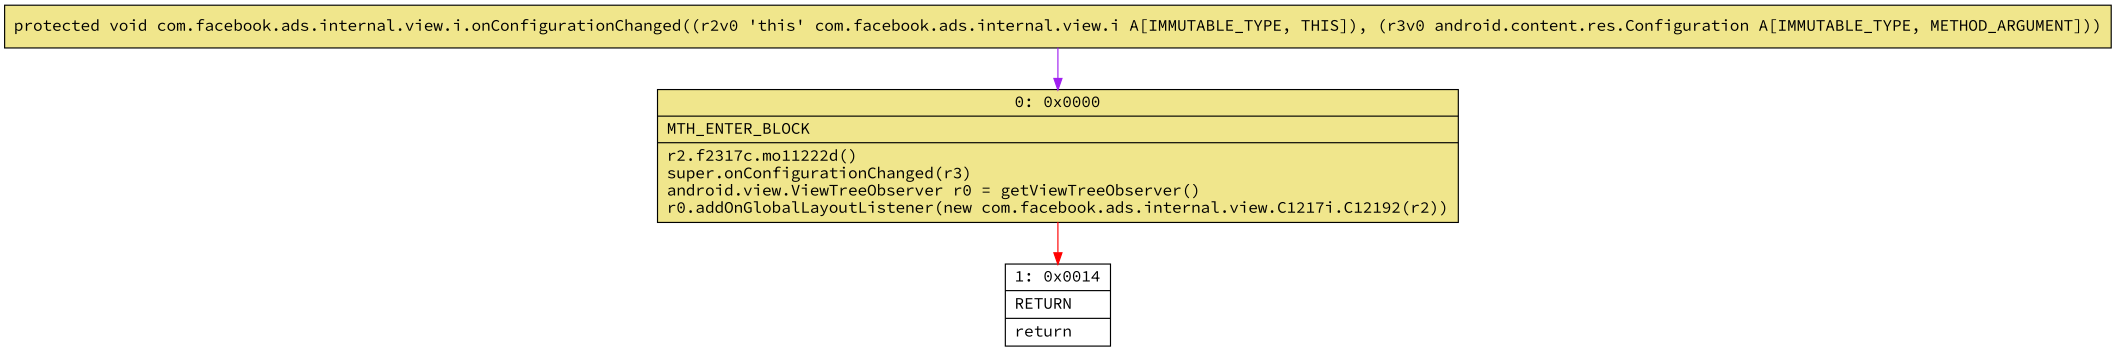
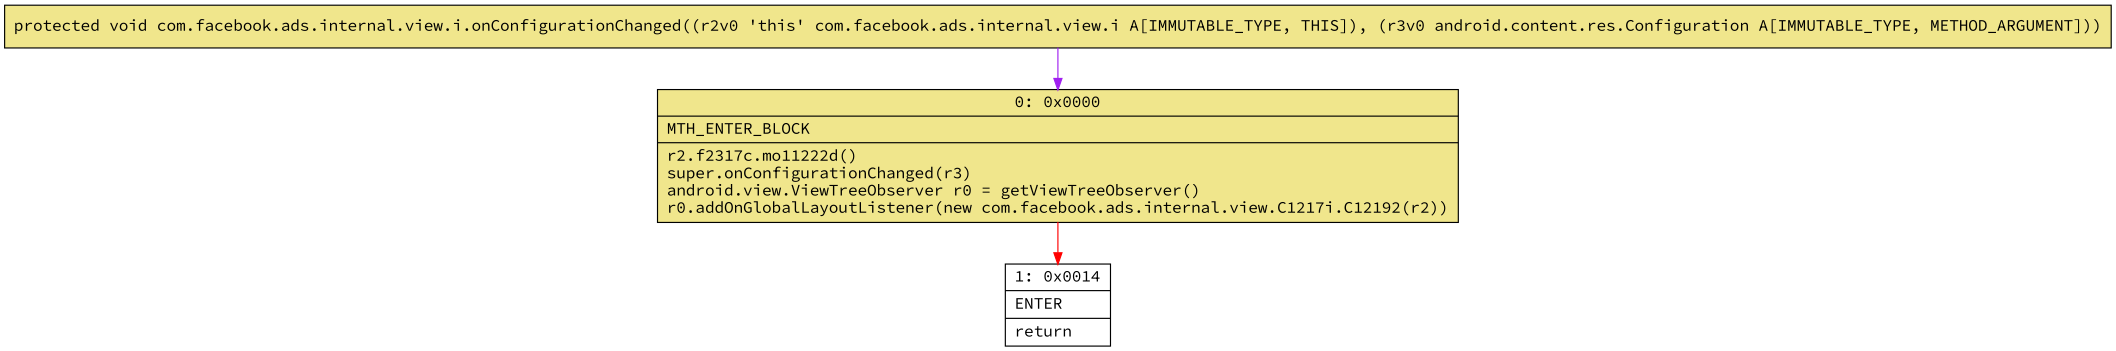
node "1: 0x0014": text "RETURN" -> "ENTER"
